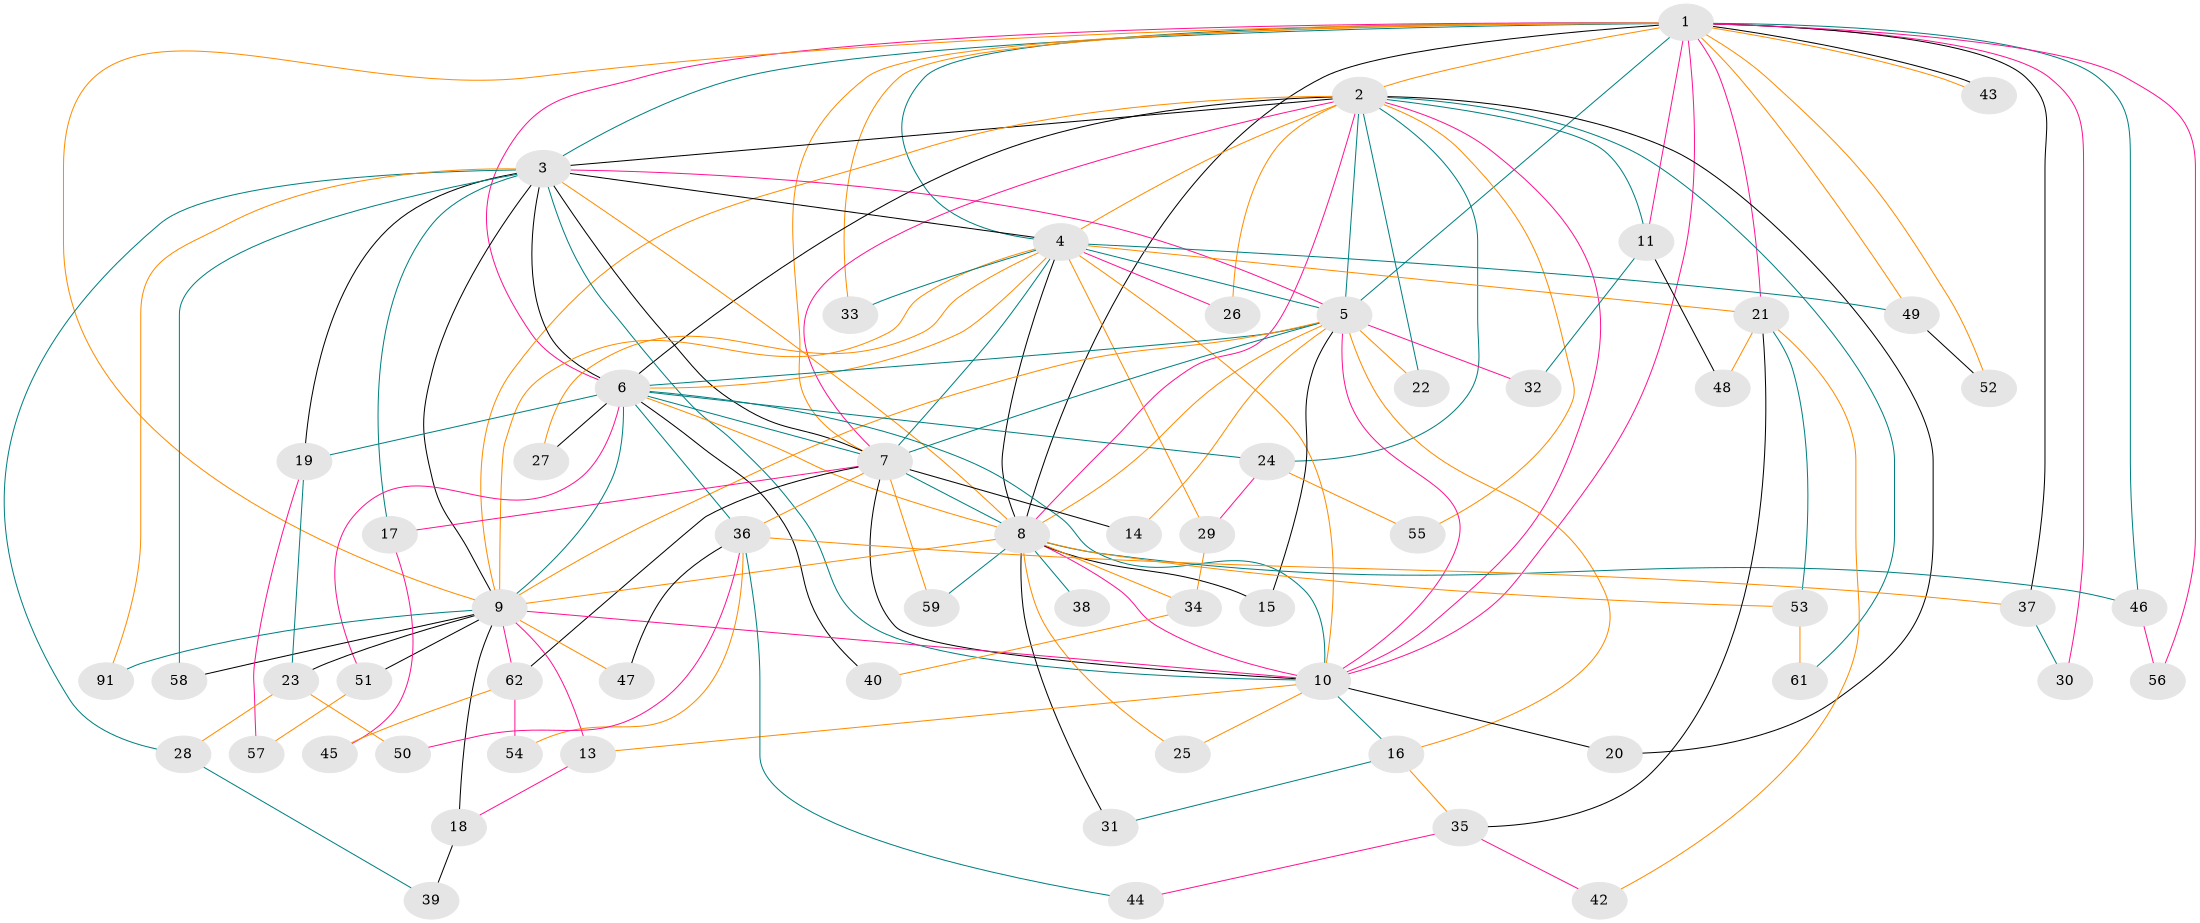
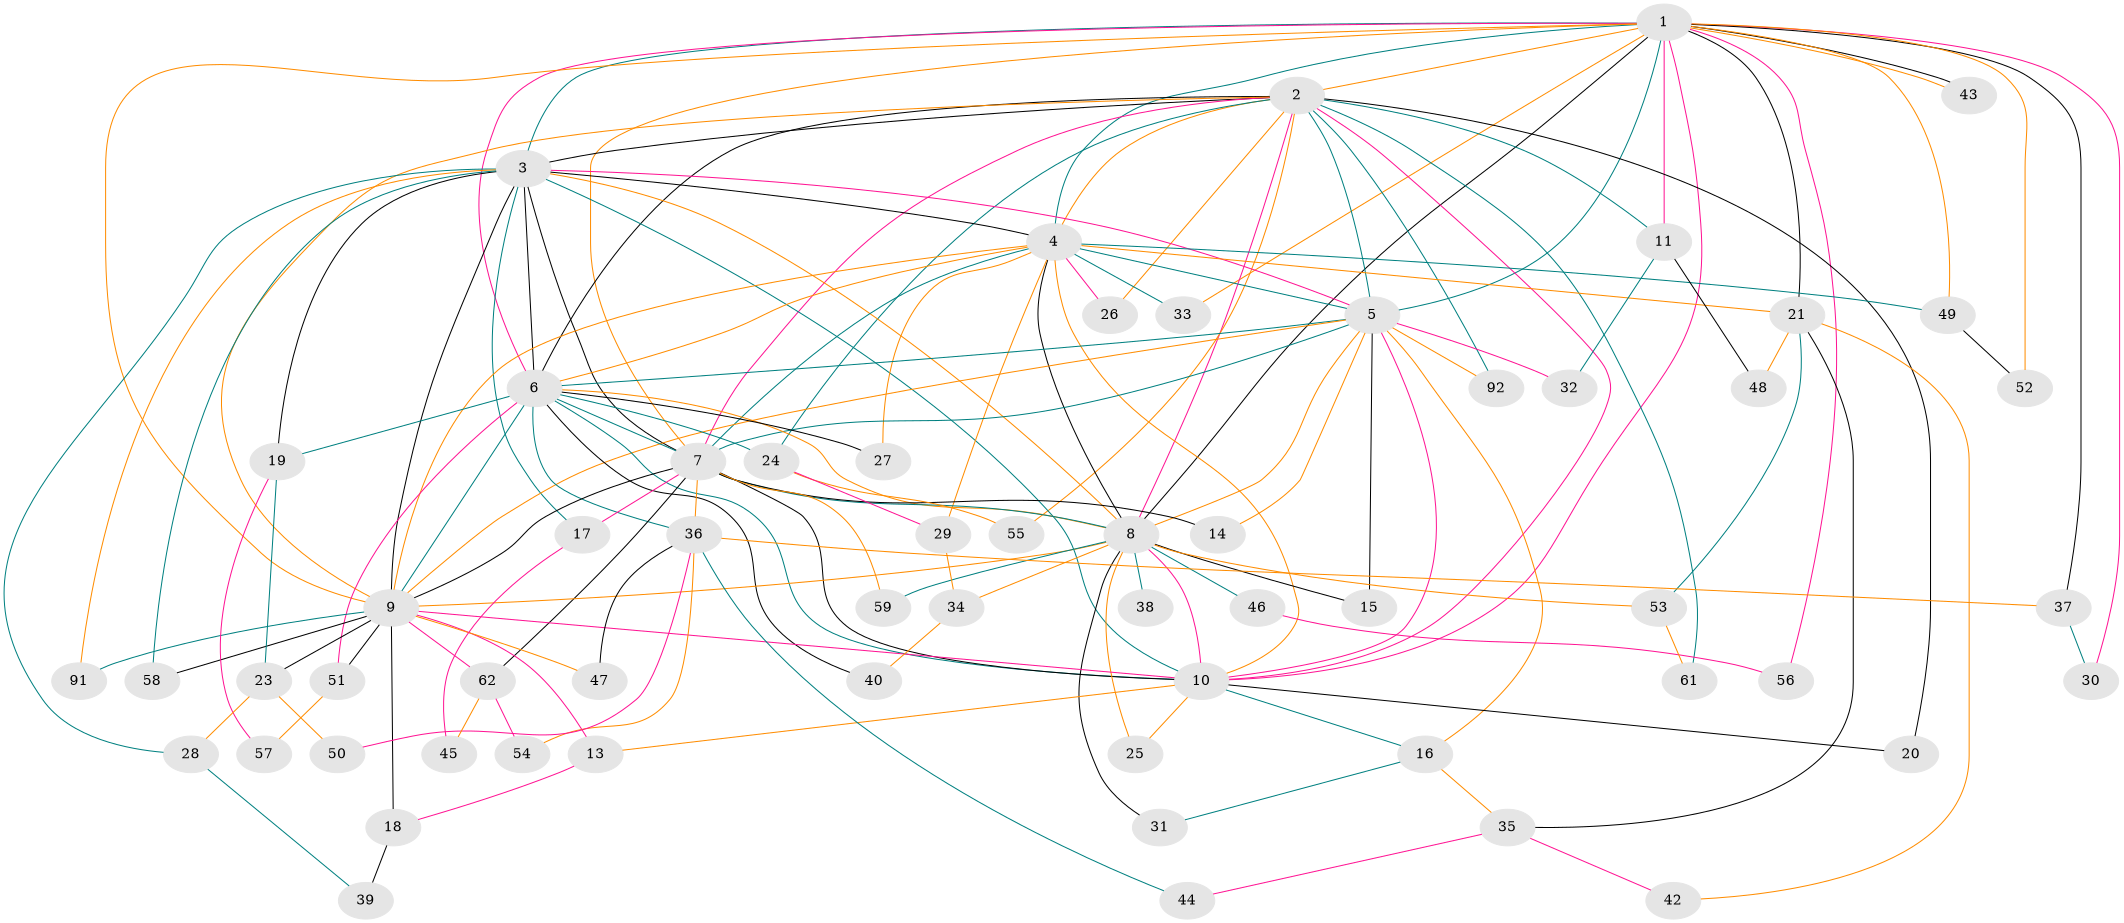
edge "1" -- "46": removed
edge "1" -- "21": color deeppink -> black
node "22": label "22" -> "92"
edge "7" -- "9": added
